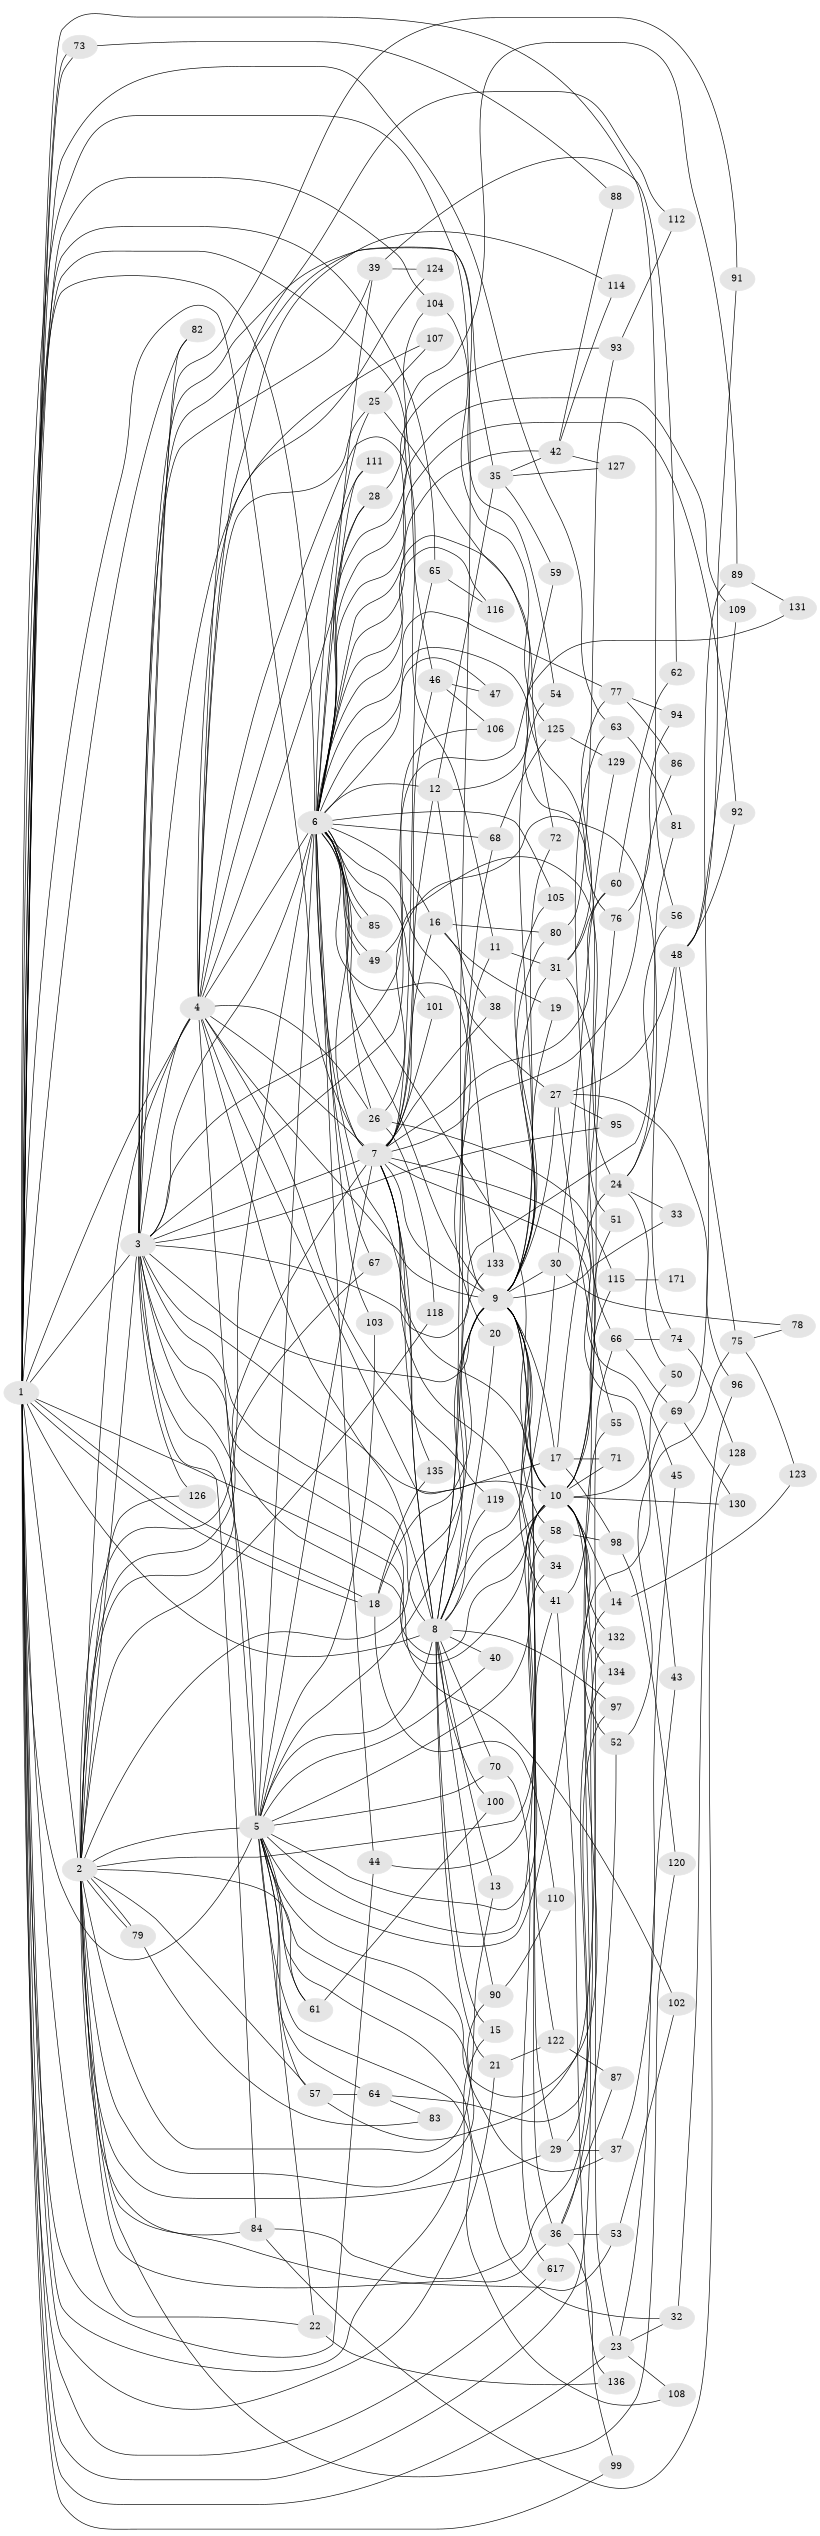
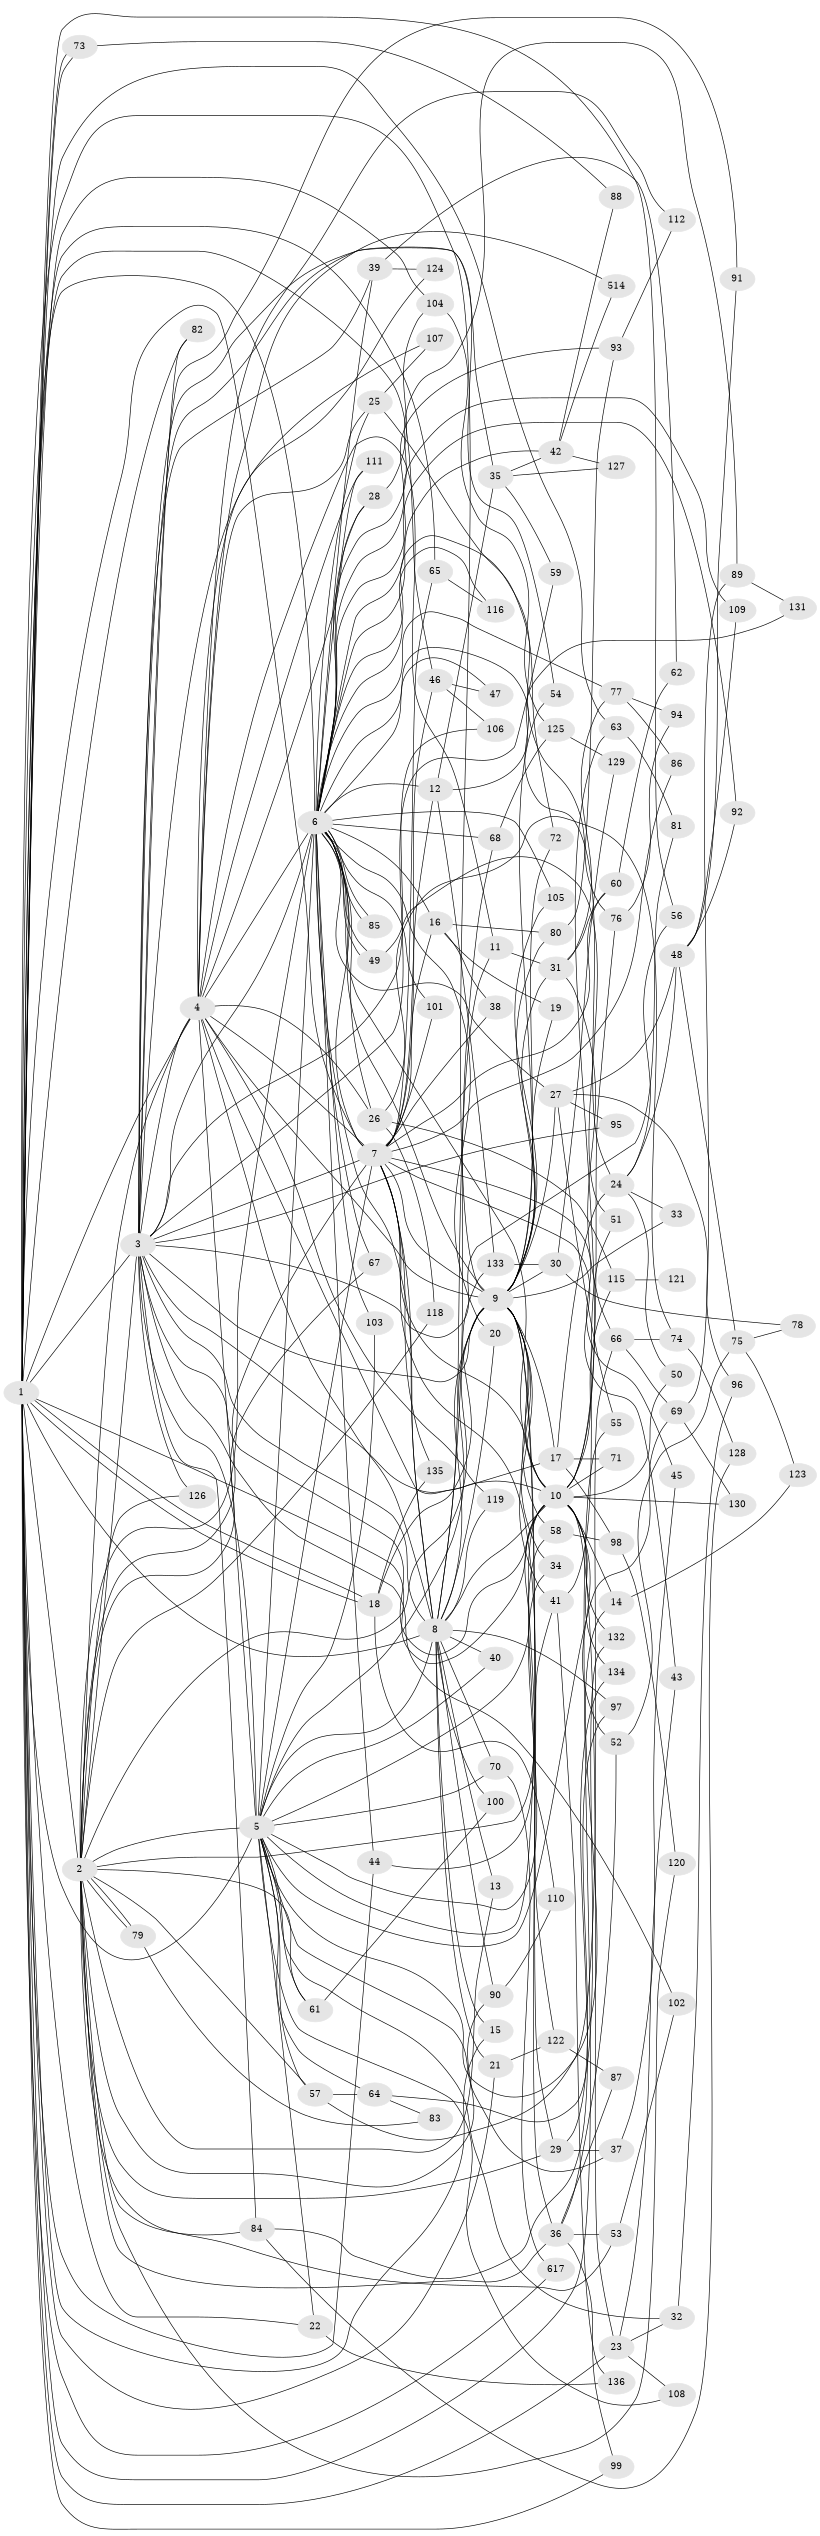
node "114": label "114" -> "514"
node "171": label "171" -> "121"
edge "30" -- "8": now "30" -- "133"
